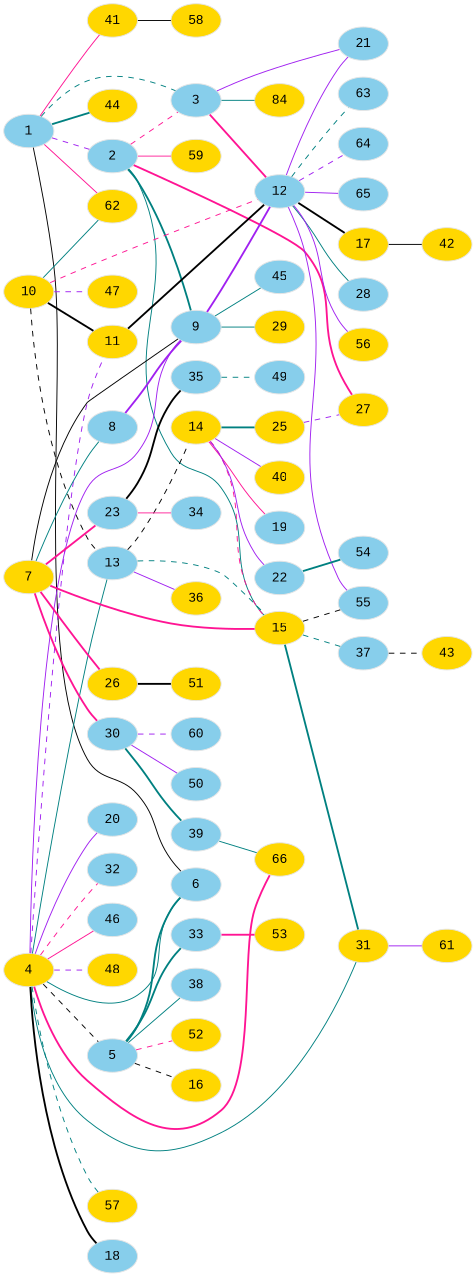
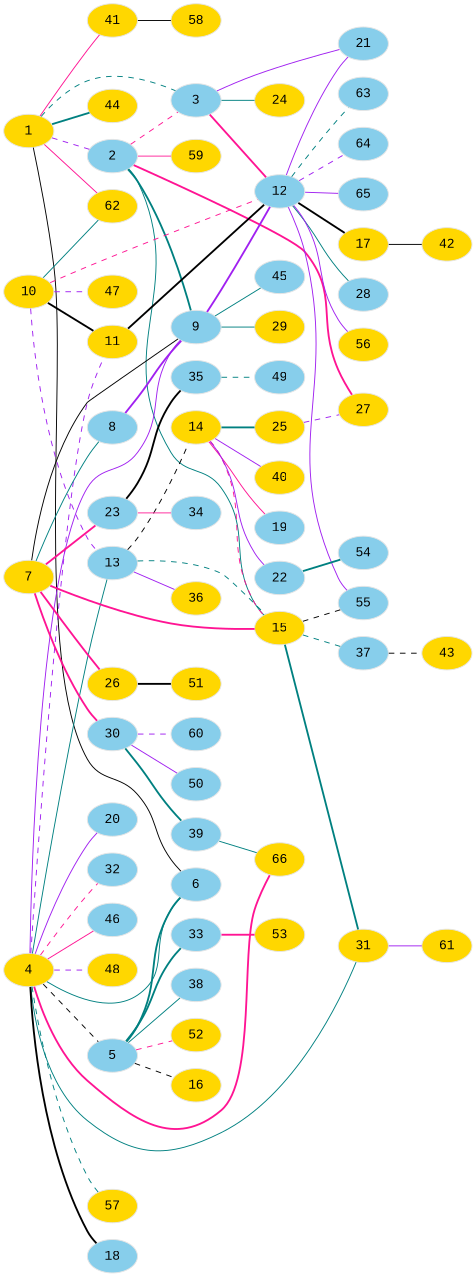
node "84": label "84" -> "24"
node "1": fillcolor skyblue -> gold
edge "10" -- "13": color black -> purple
